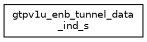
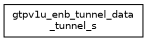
node "gtpv1u_enb_tunnel_data _ind_s": label "gtpv1u_enb_tunnel_data _ind_s" -> "gtpv1u_enb_tunnel_data _tunnel_s"
